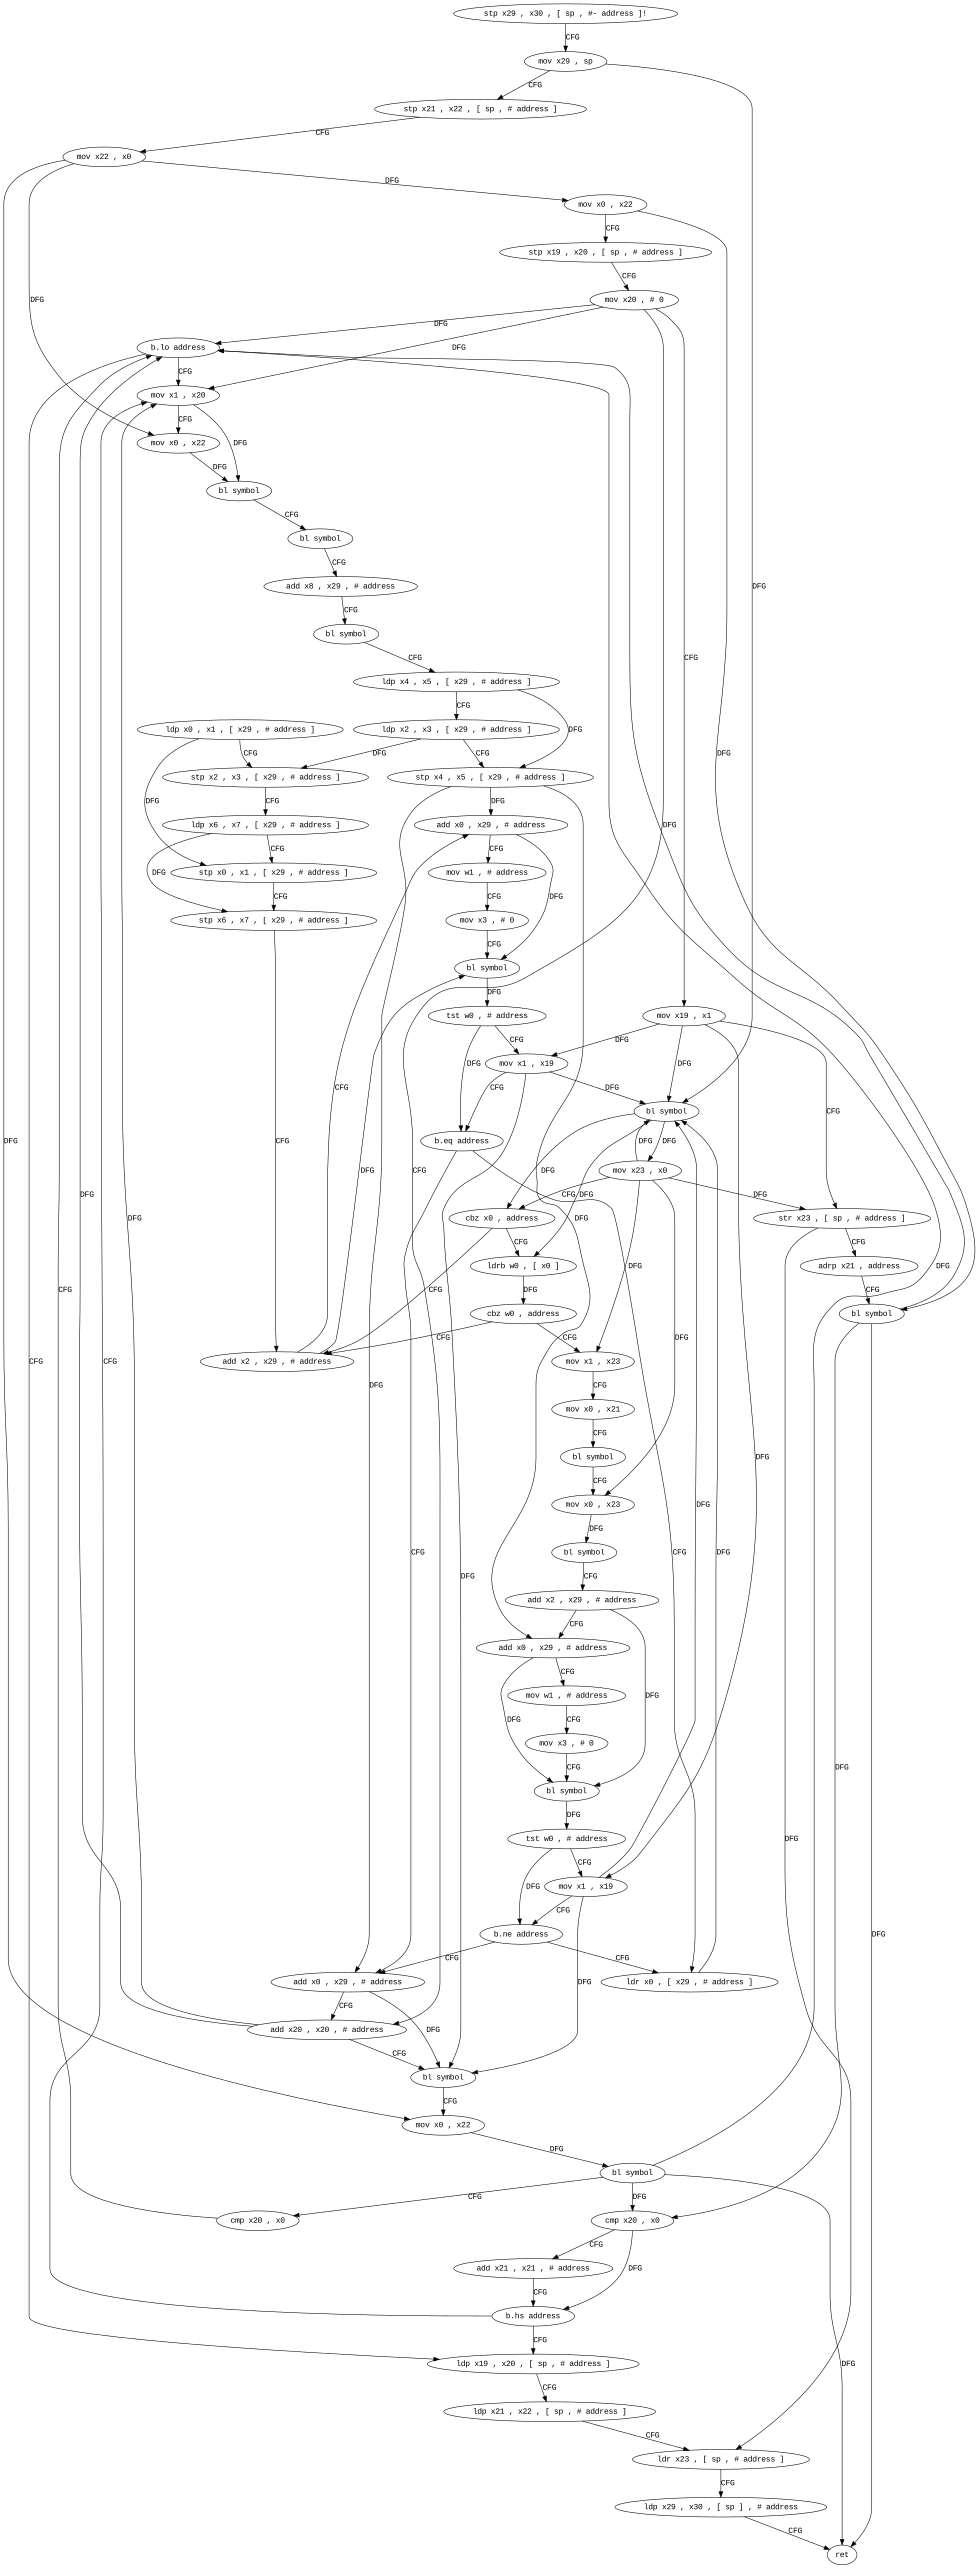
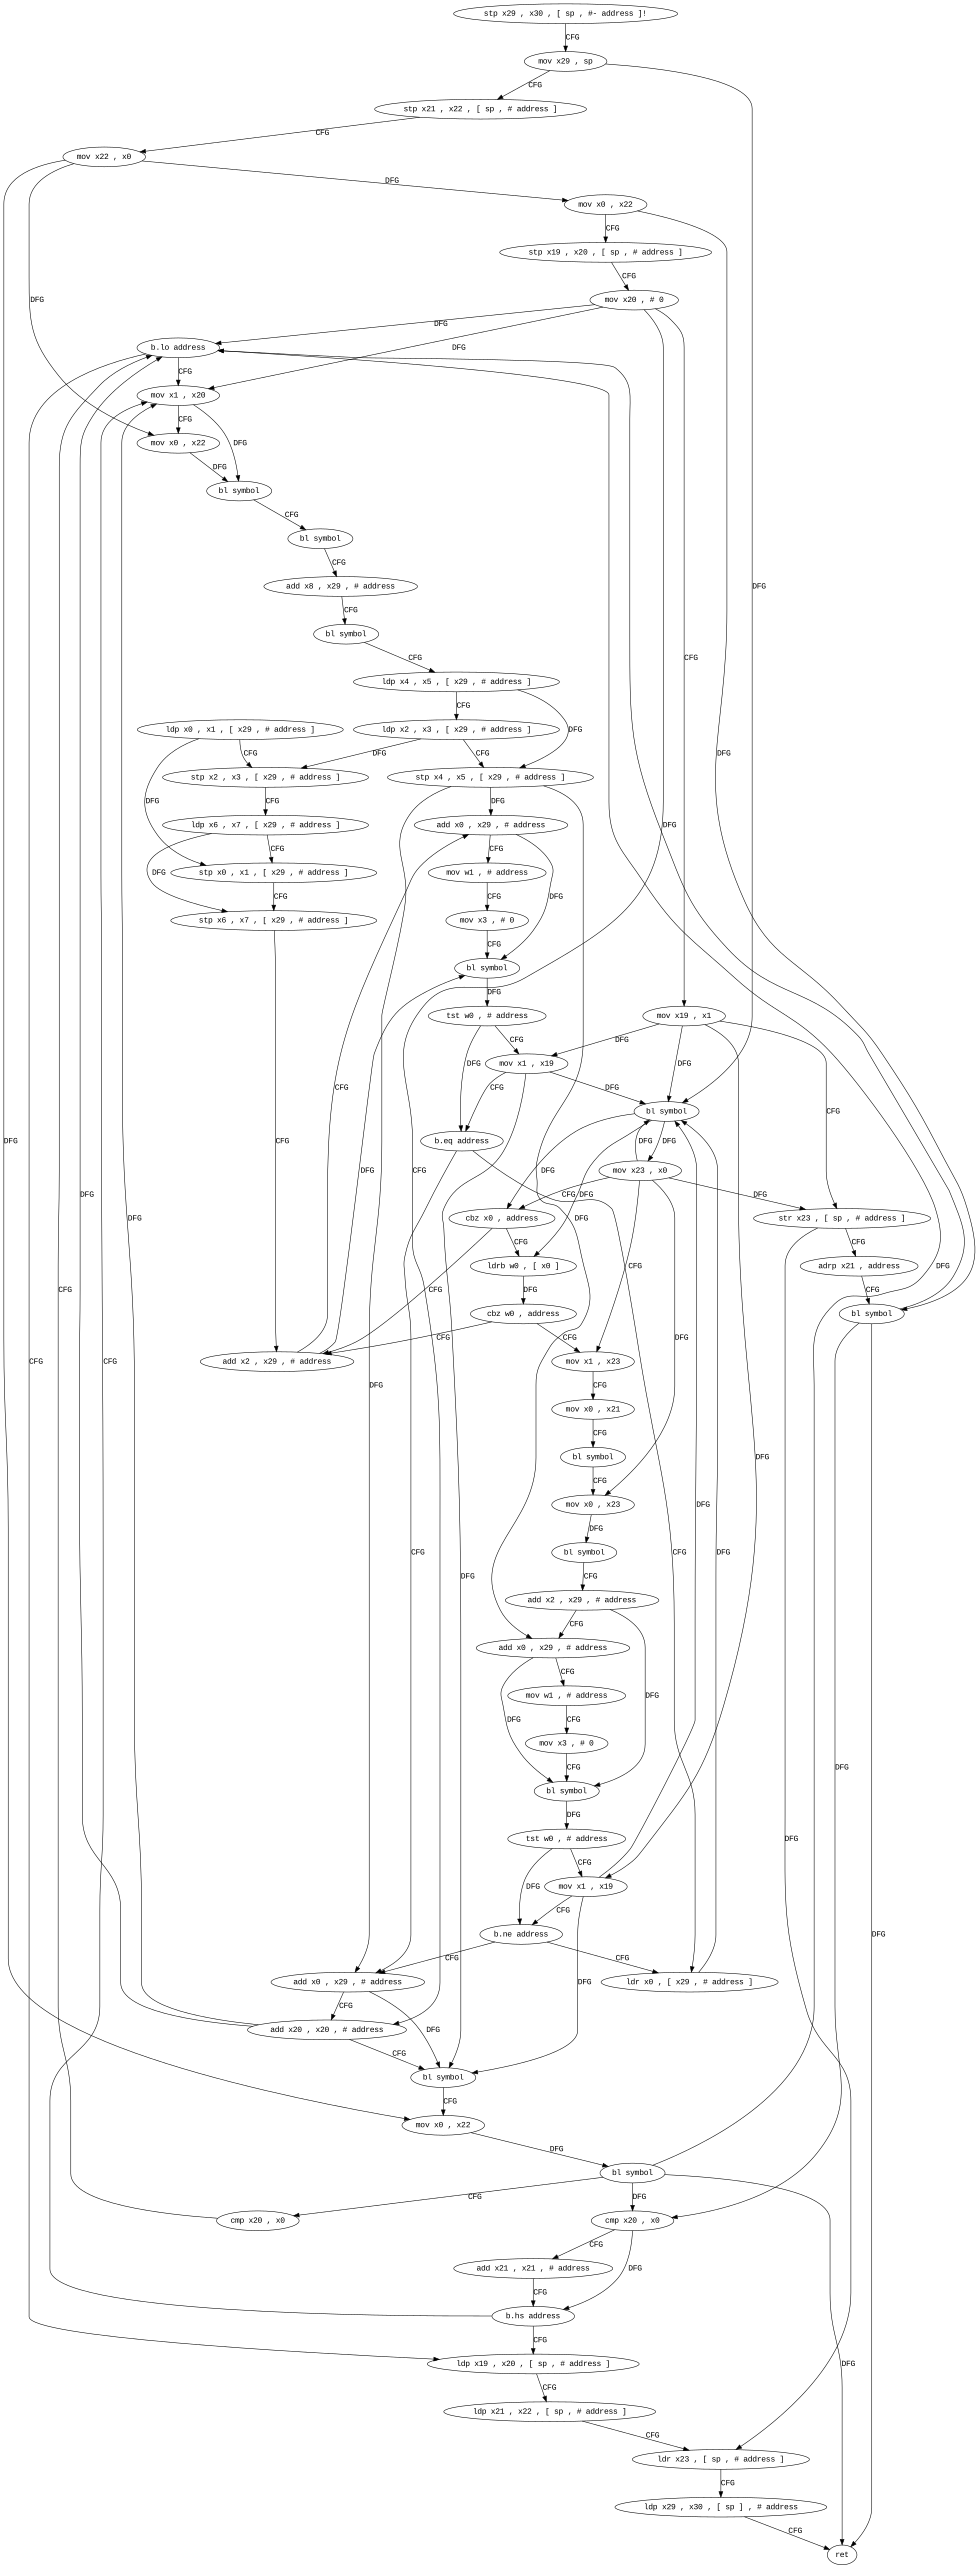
edge "mov x23 , x0" -> "mov x1 , x23": label "DFG" -> "CFG"
